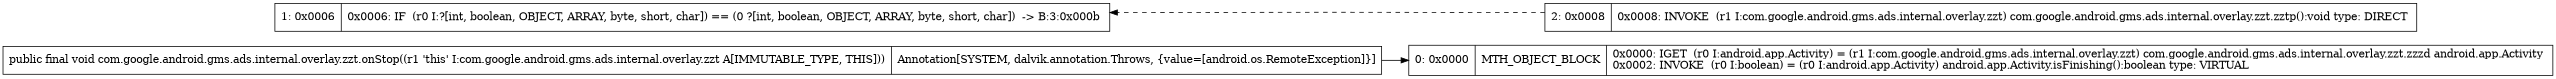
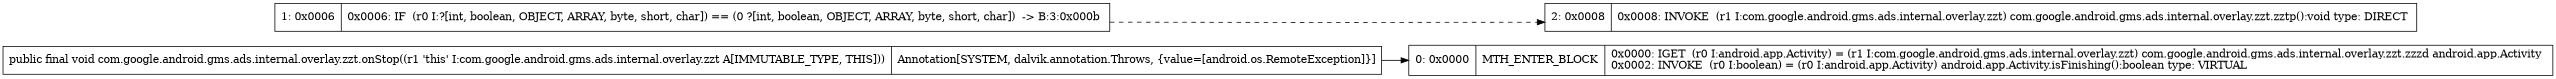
edge "2: 0x0008" -> "1: 0x0006": reversed
node "0: 0x0000": text "MTH_OBJECT_BLOCK" -> "MTH_ENTER_BLOCK"
